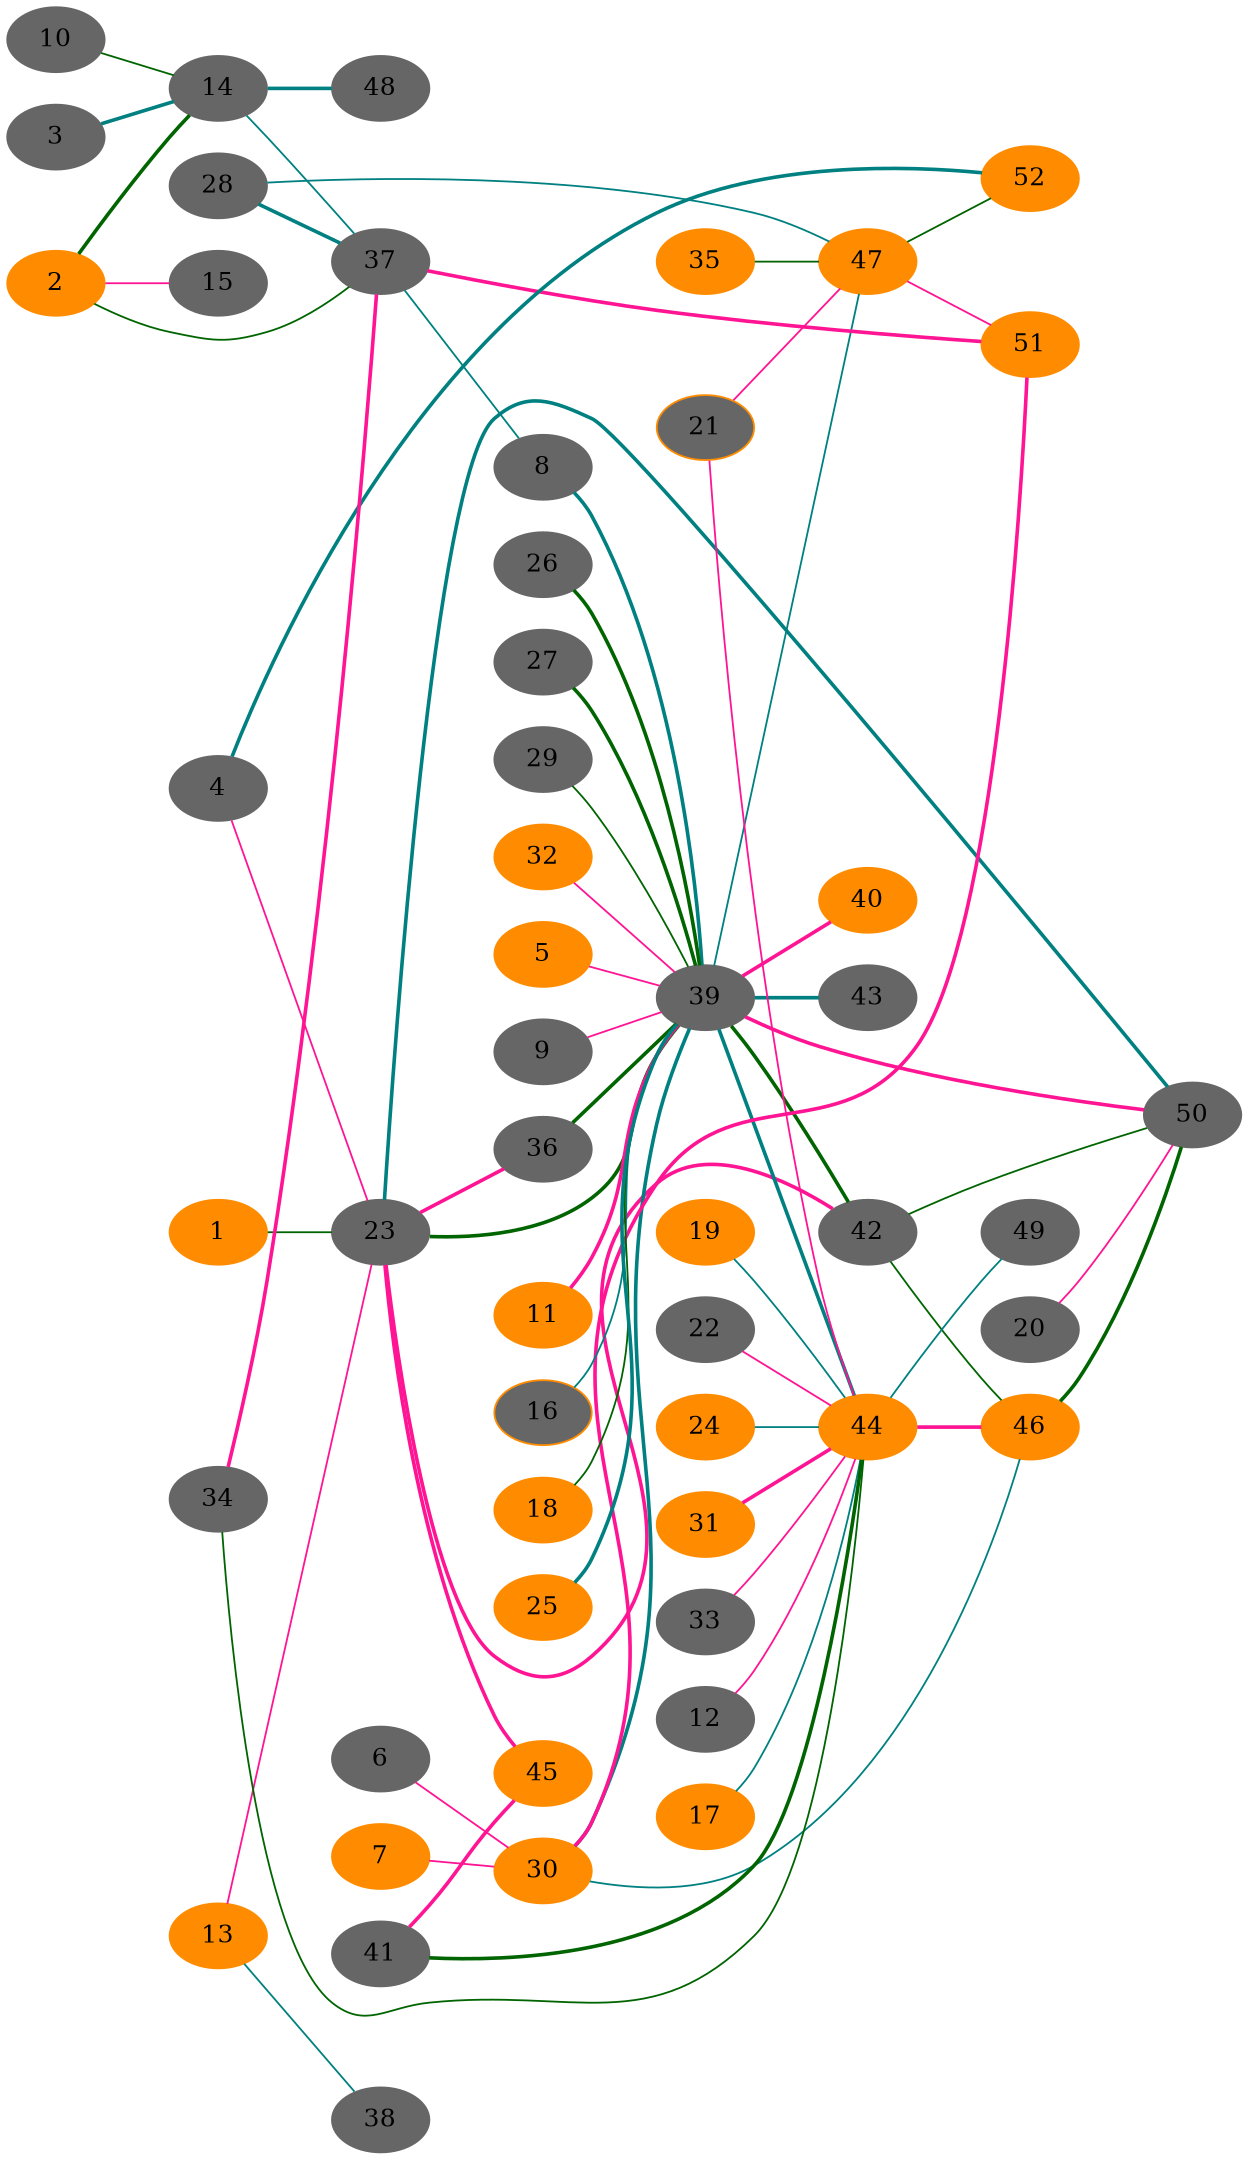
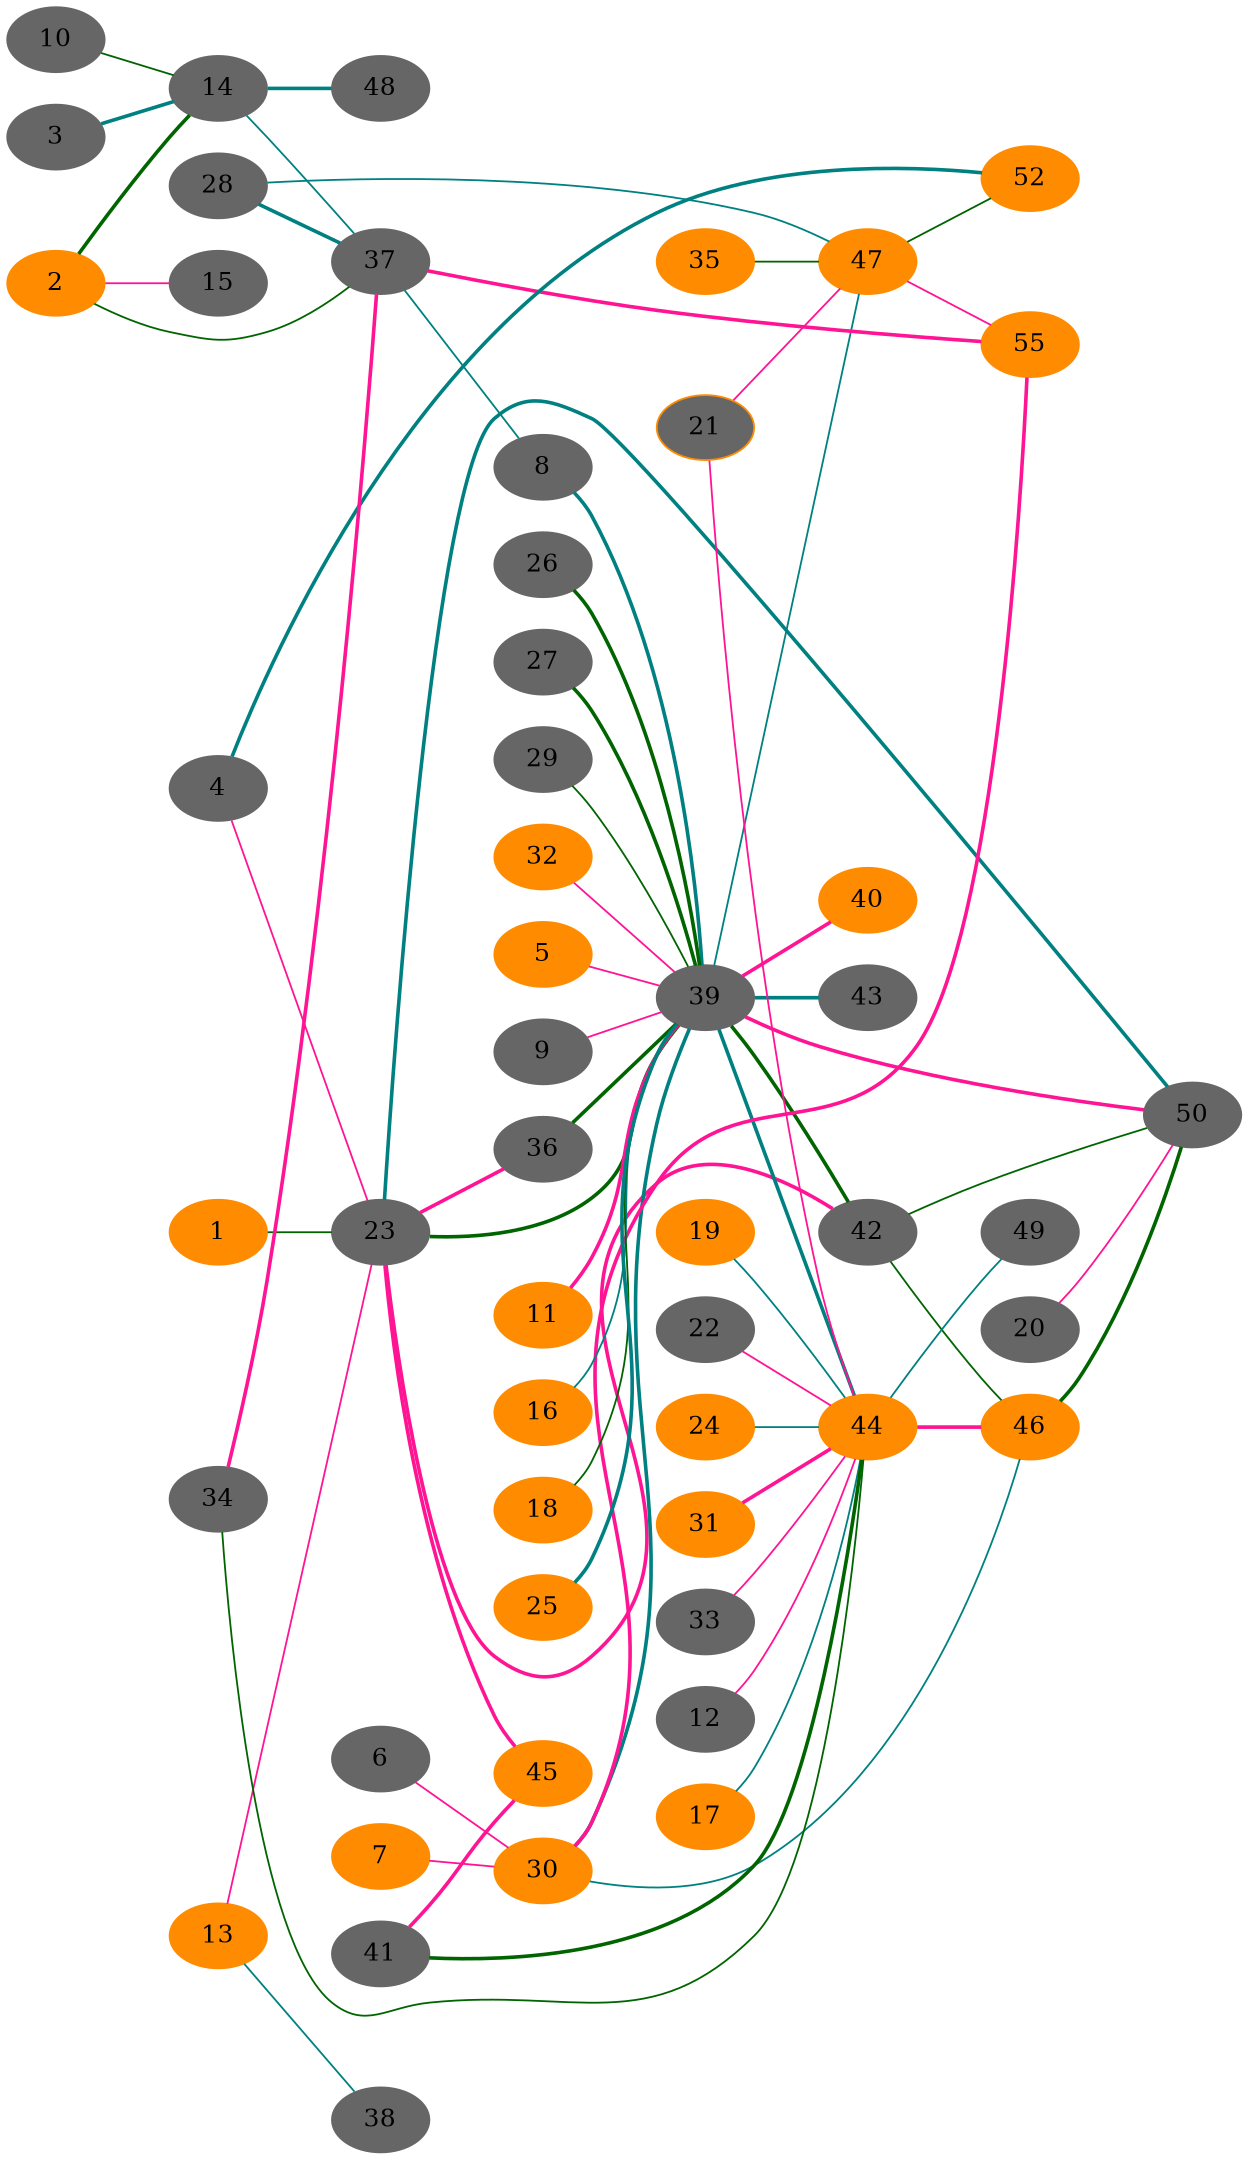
node "51": label "51" -> "55"
node "16": fillcolor gray40 -> darkorange
